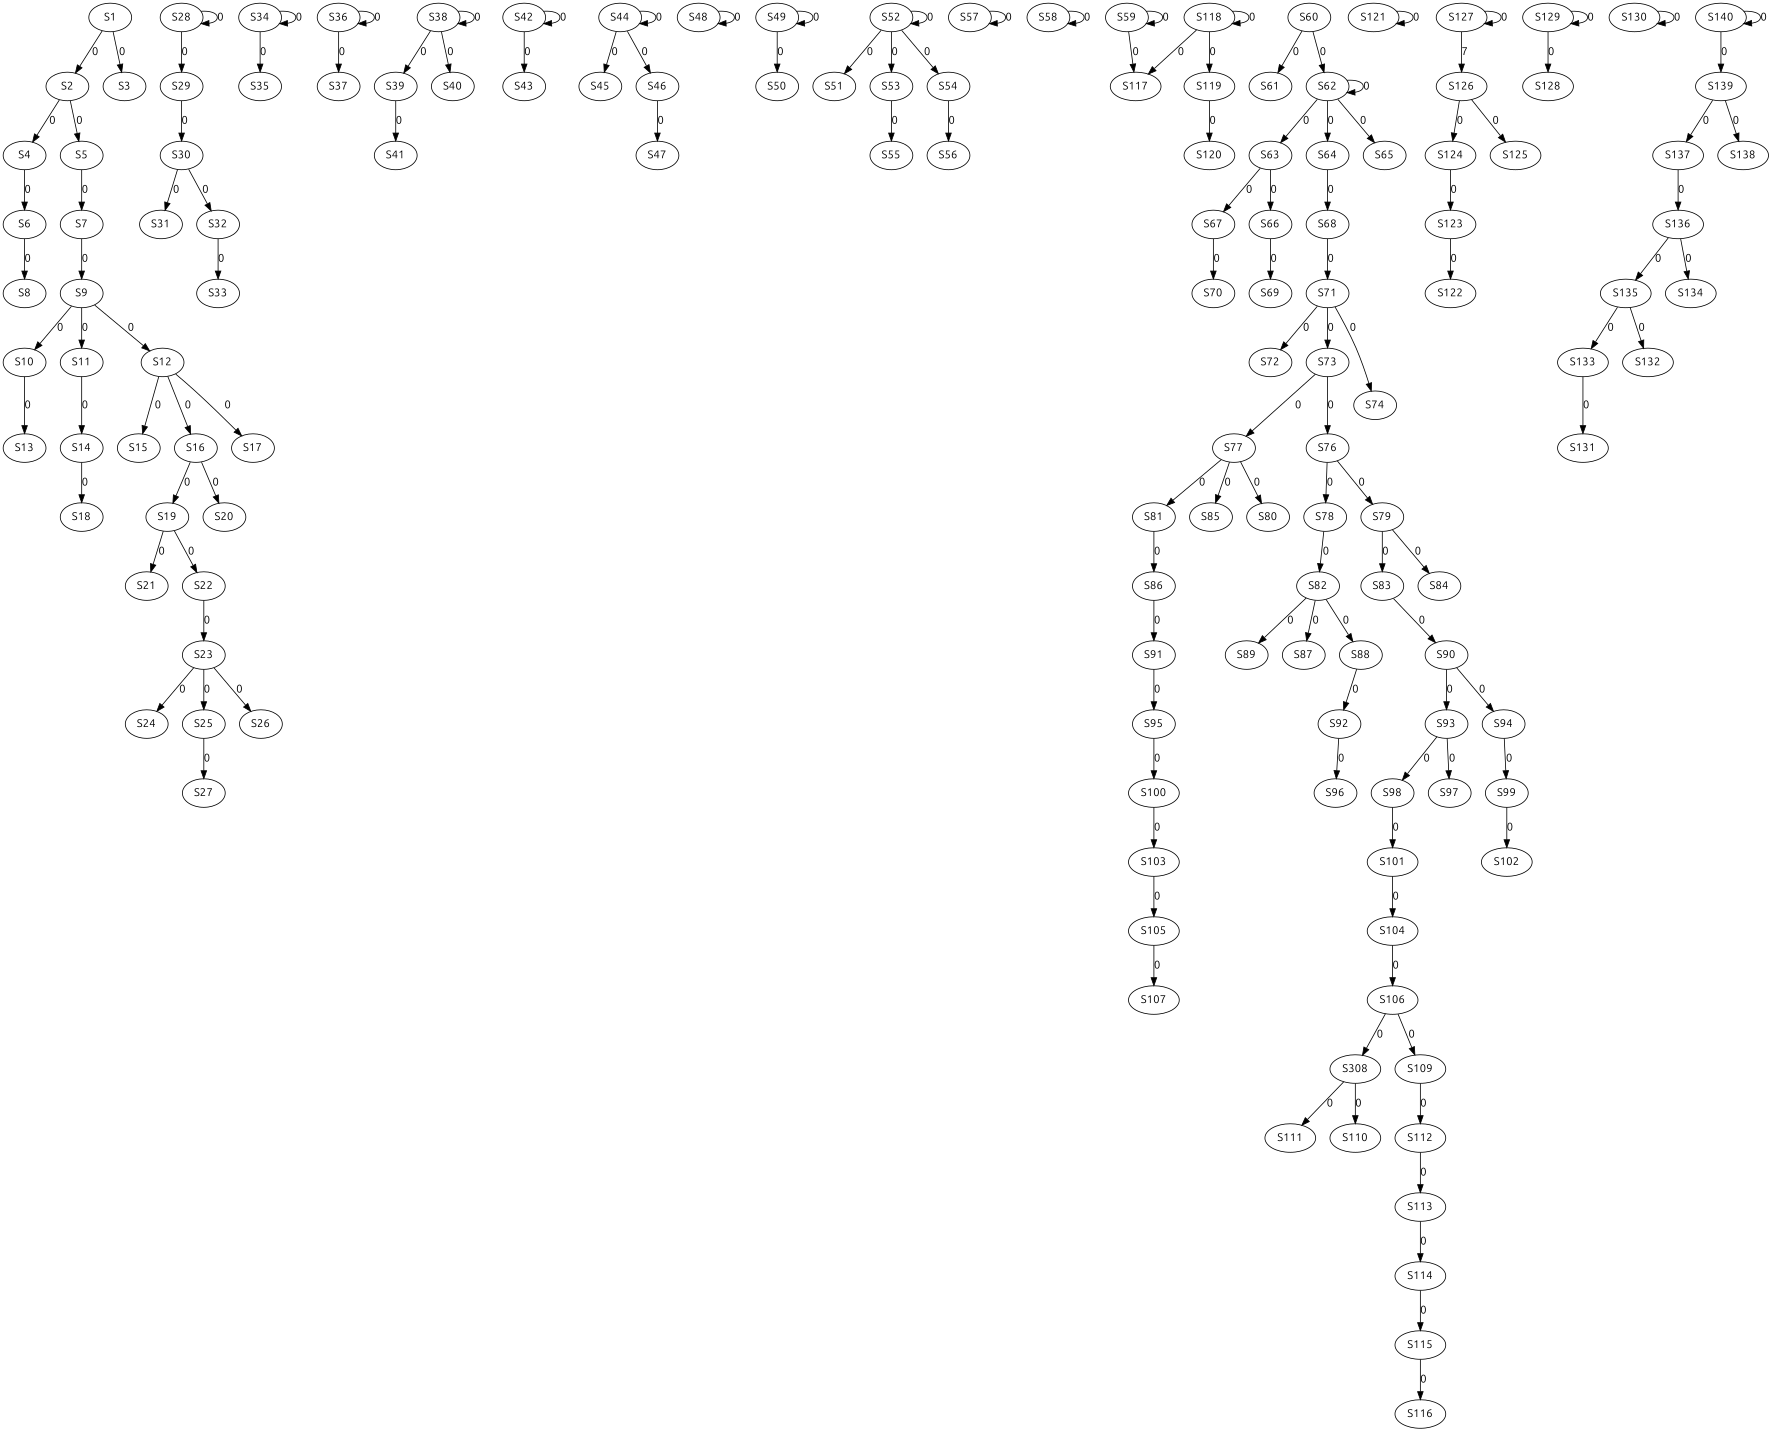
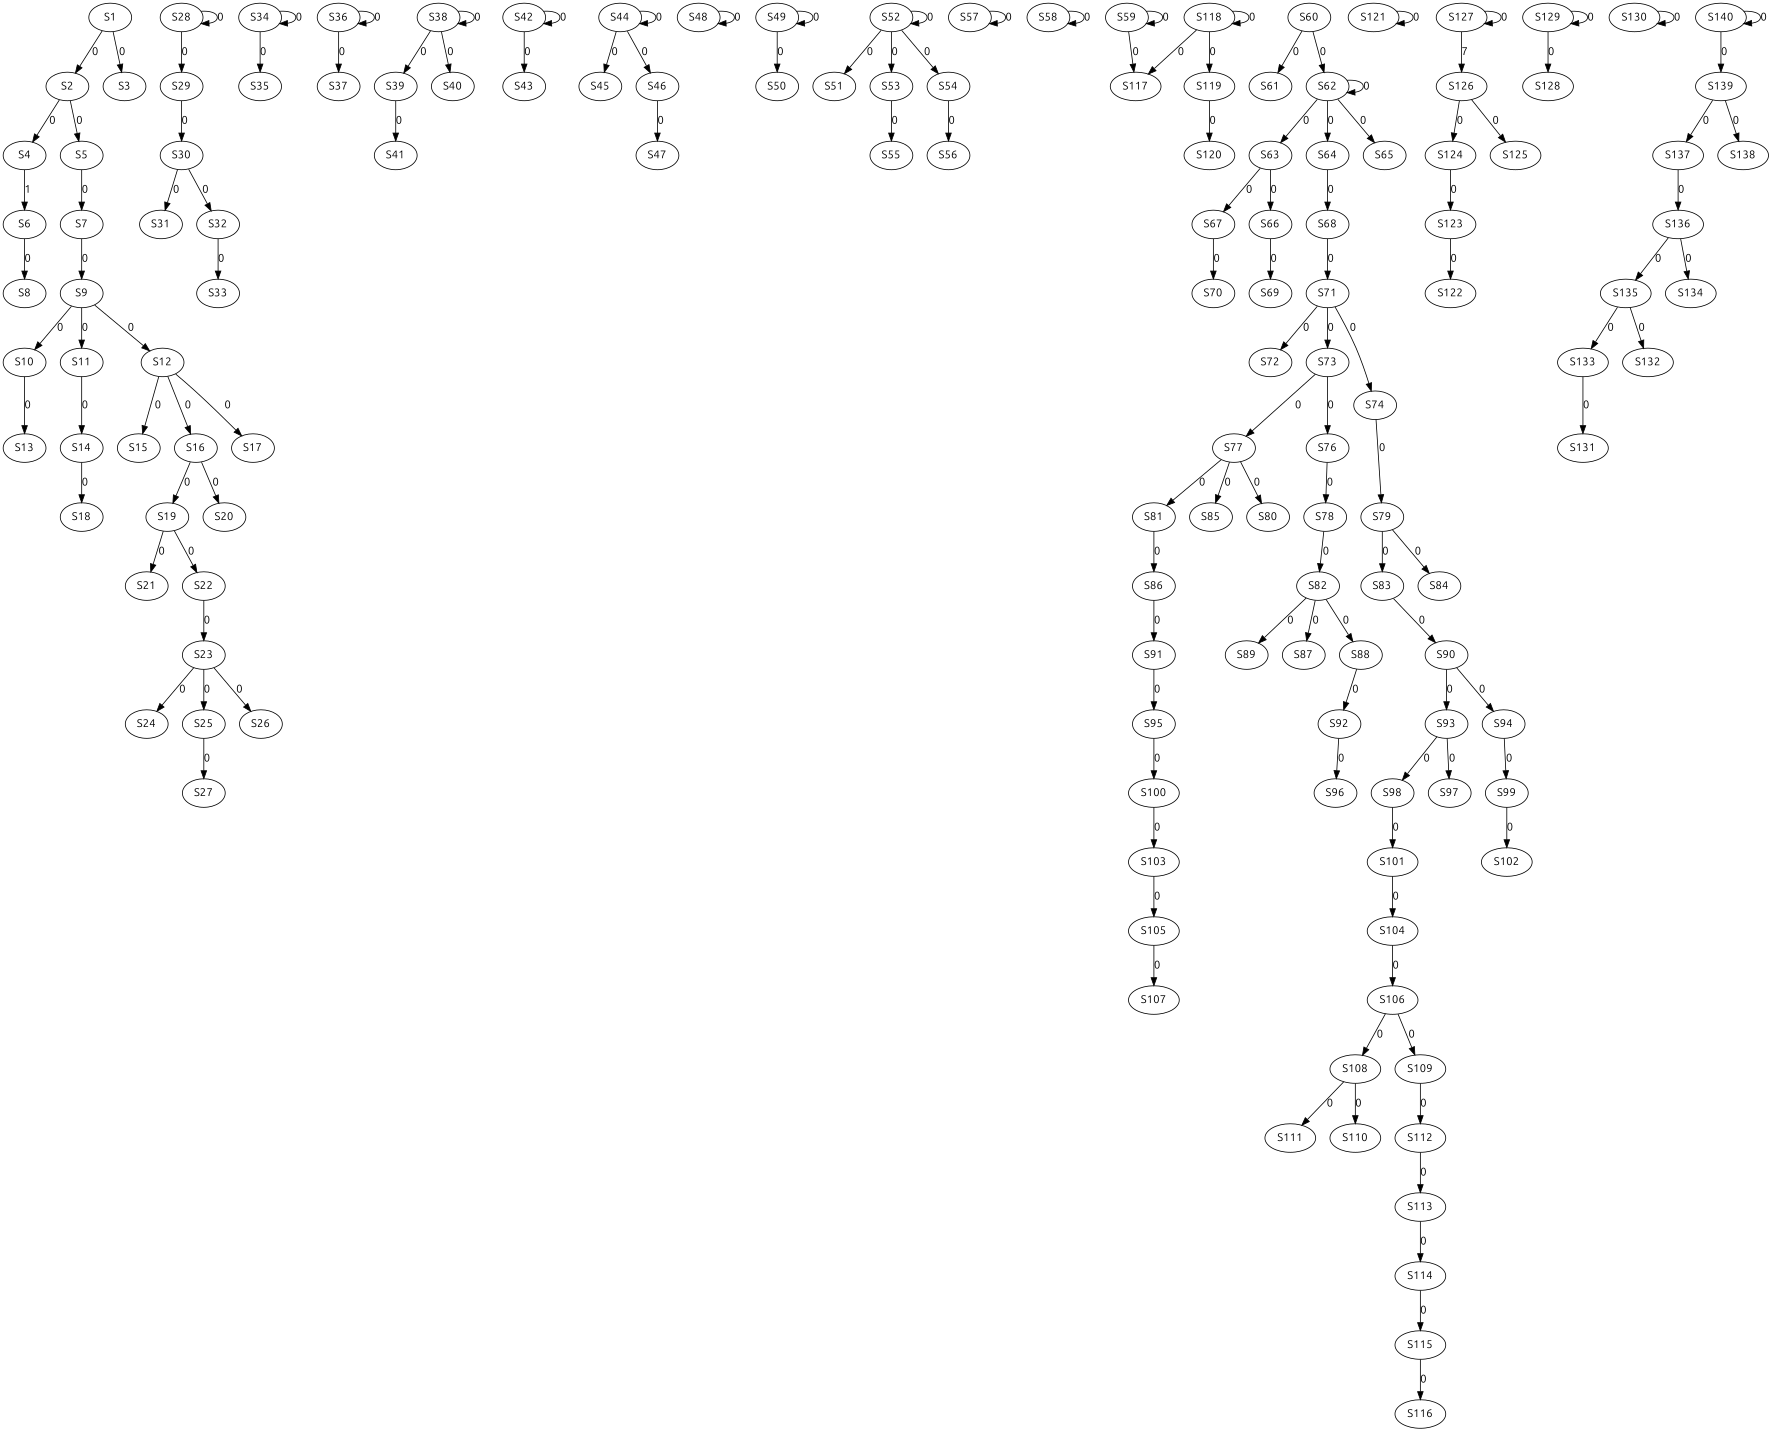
edge "S4" -> "S6": label "0" -> "1"
edge "S76" -> "S79": now "S74" -> "S79"
node "S308": label "S308" -> "S108"
